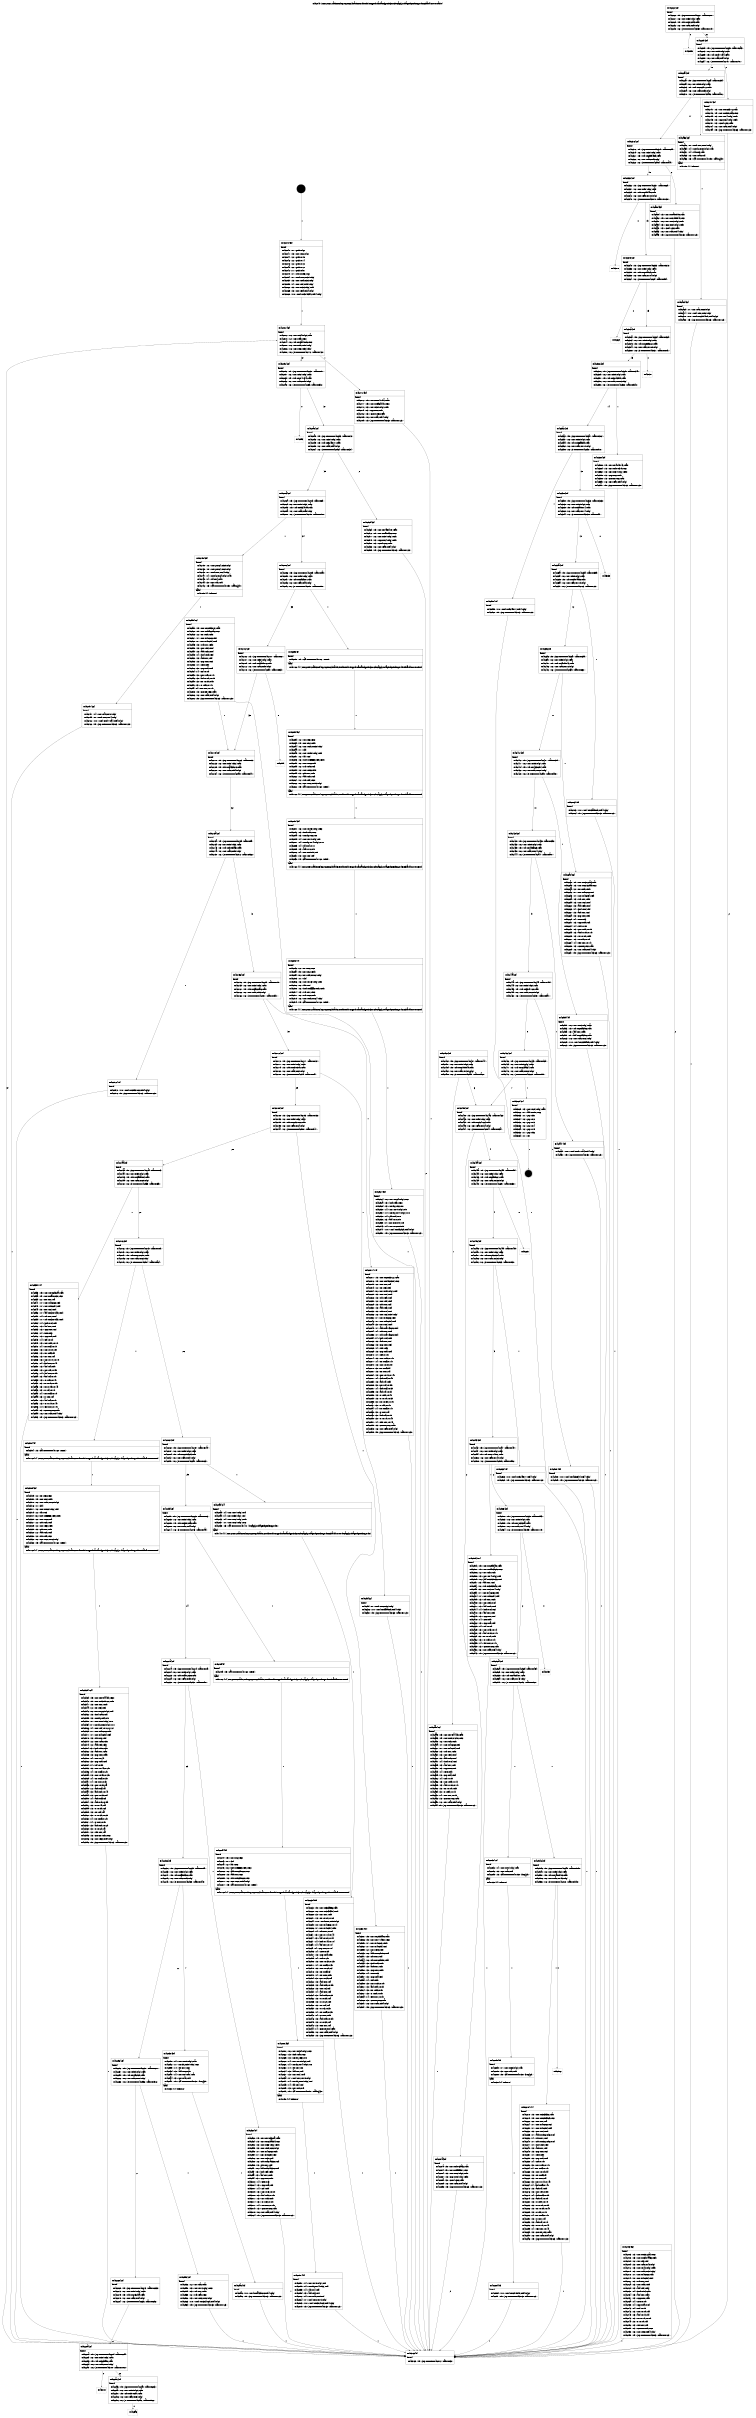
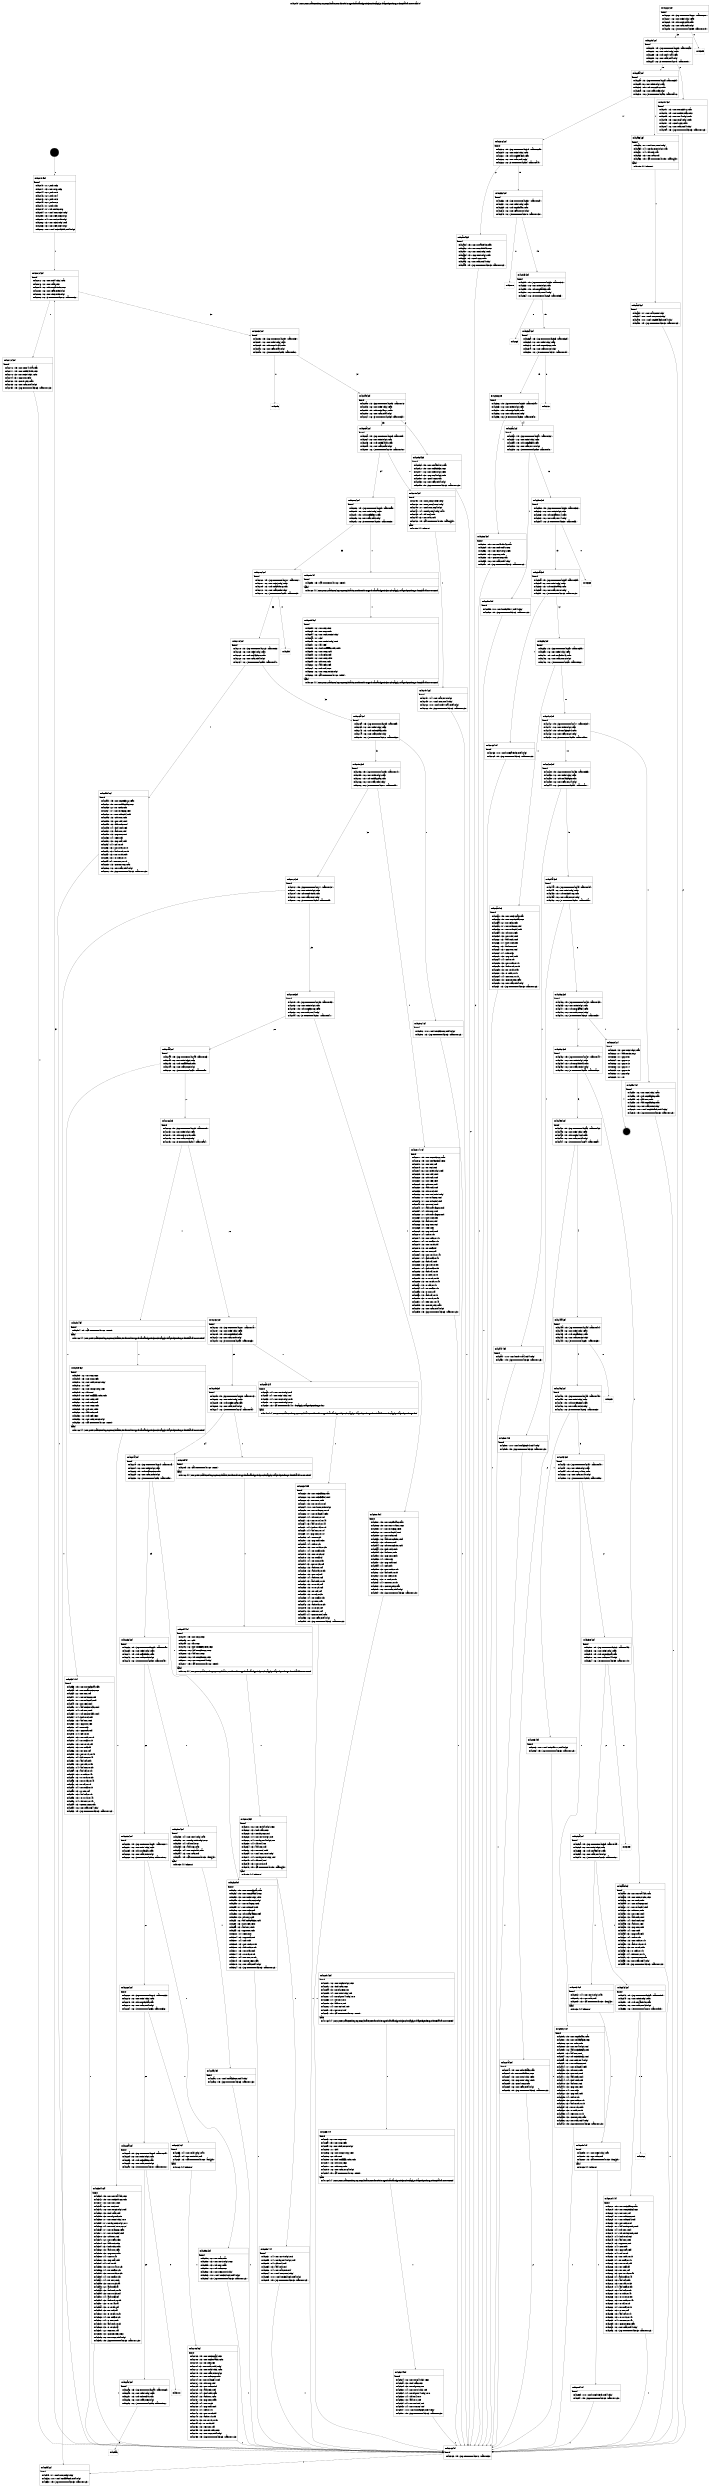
edge "0x402dbb [86]" -> "0x40211e [28]": reversed
edge "0x40289d [52]" -> "0x4028d1 [39]": removed, label "1"
edge "0x402466 [28]" -> "0x40249e [28]": now "0x402466 [28]" -> "0x402482 [28]"
edge "0x402f1f [22]" -> "0x403163 [5]": reversed
node "0x4026f6 [13]": added
